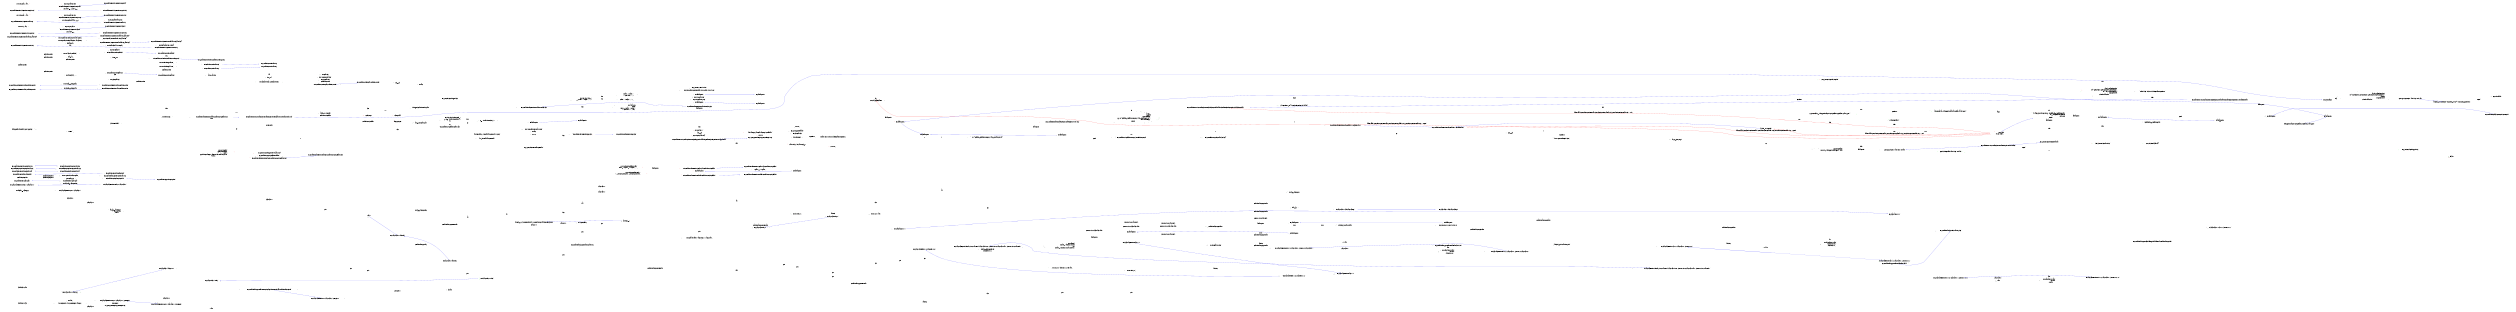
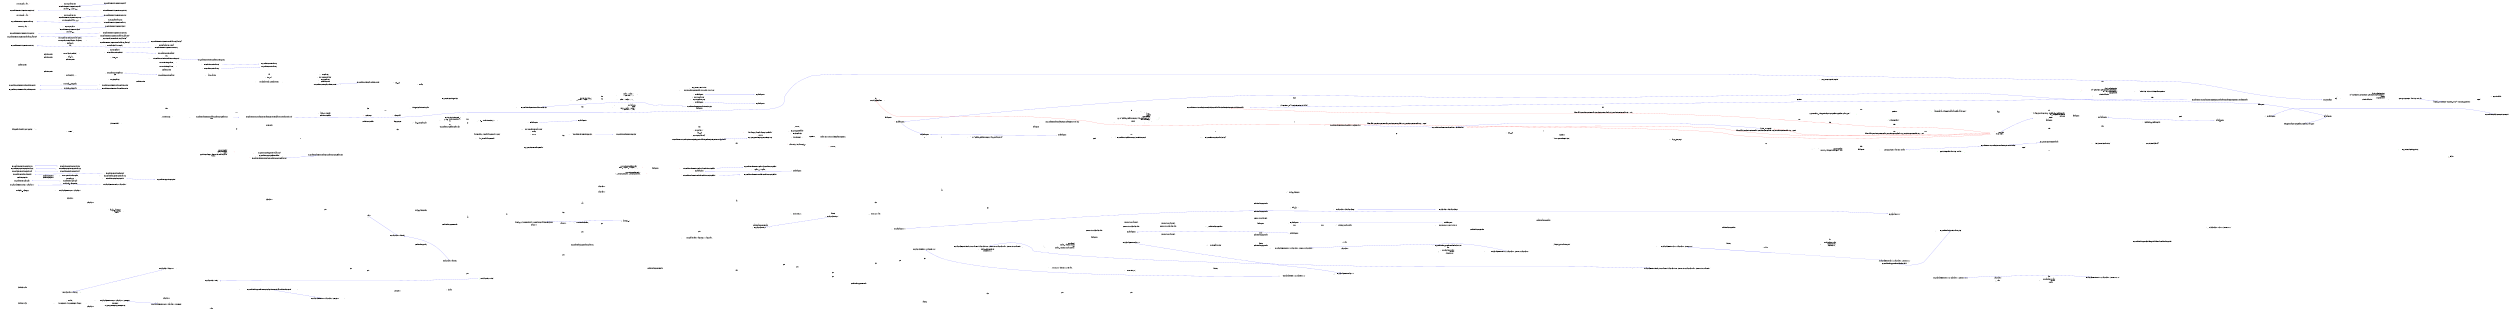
node "return Sequence.Failure;": label "return Sequence.Failure;" -> "return PresentParserState.Failure;"
